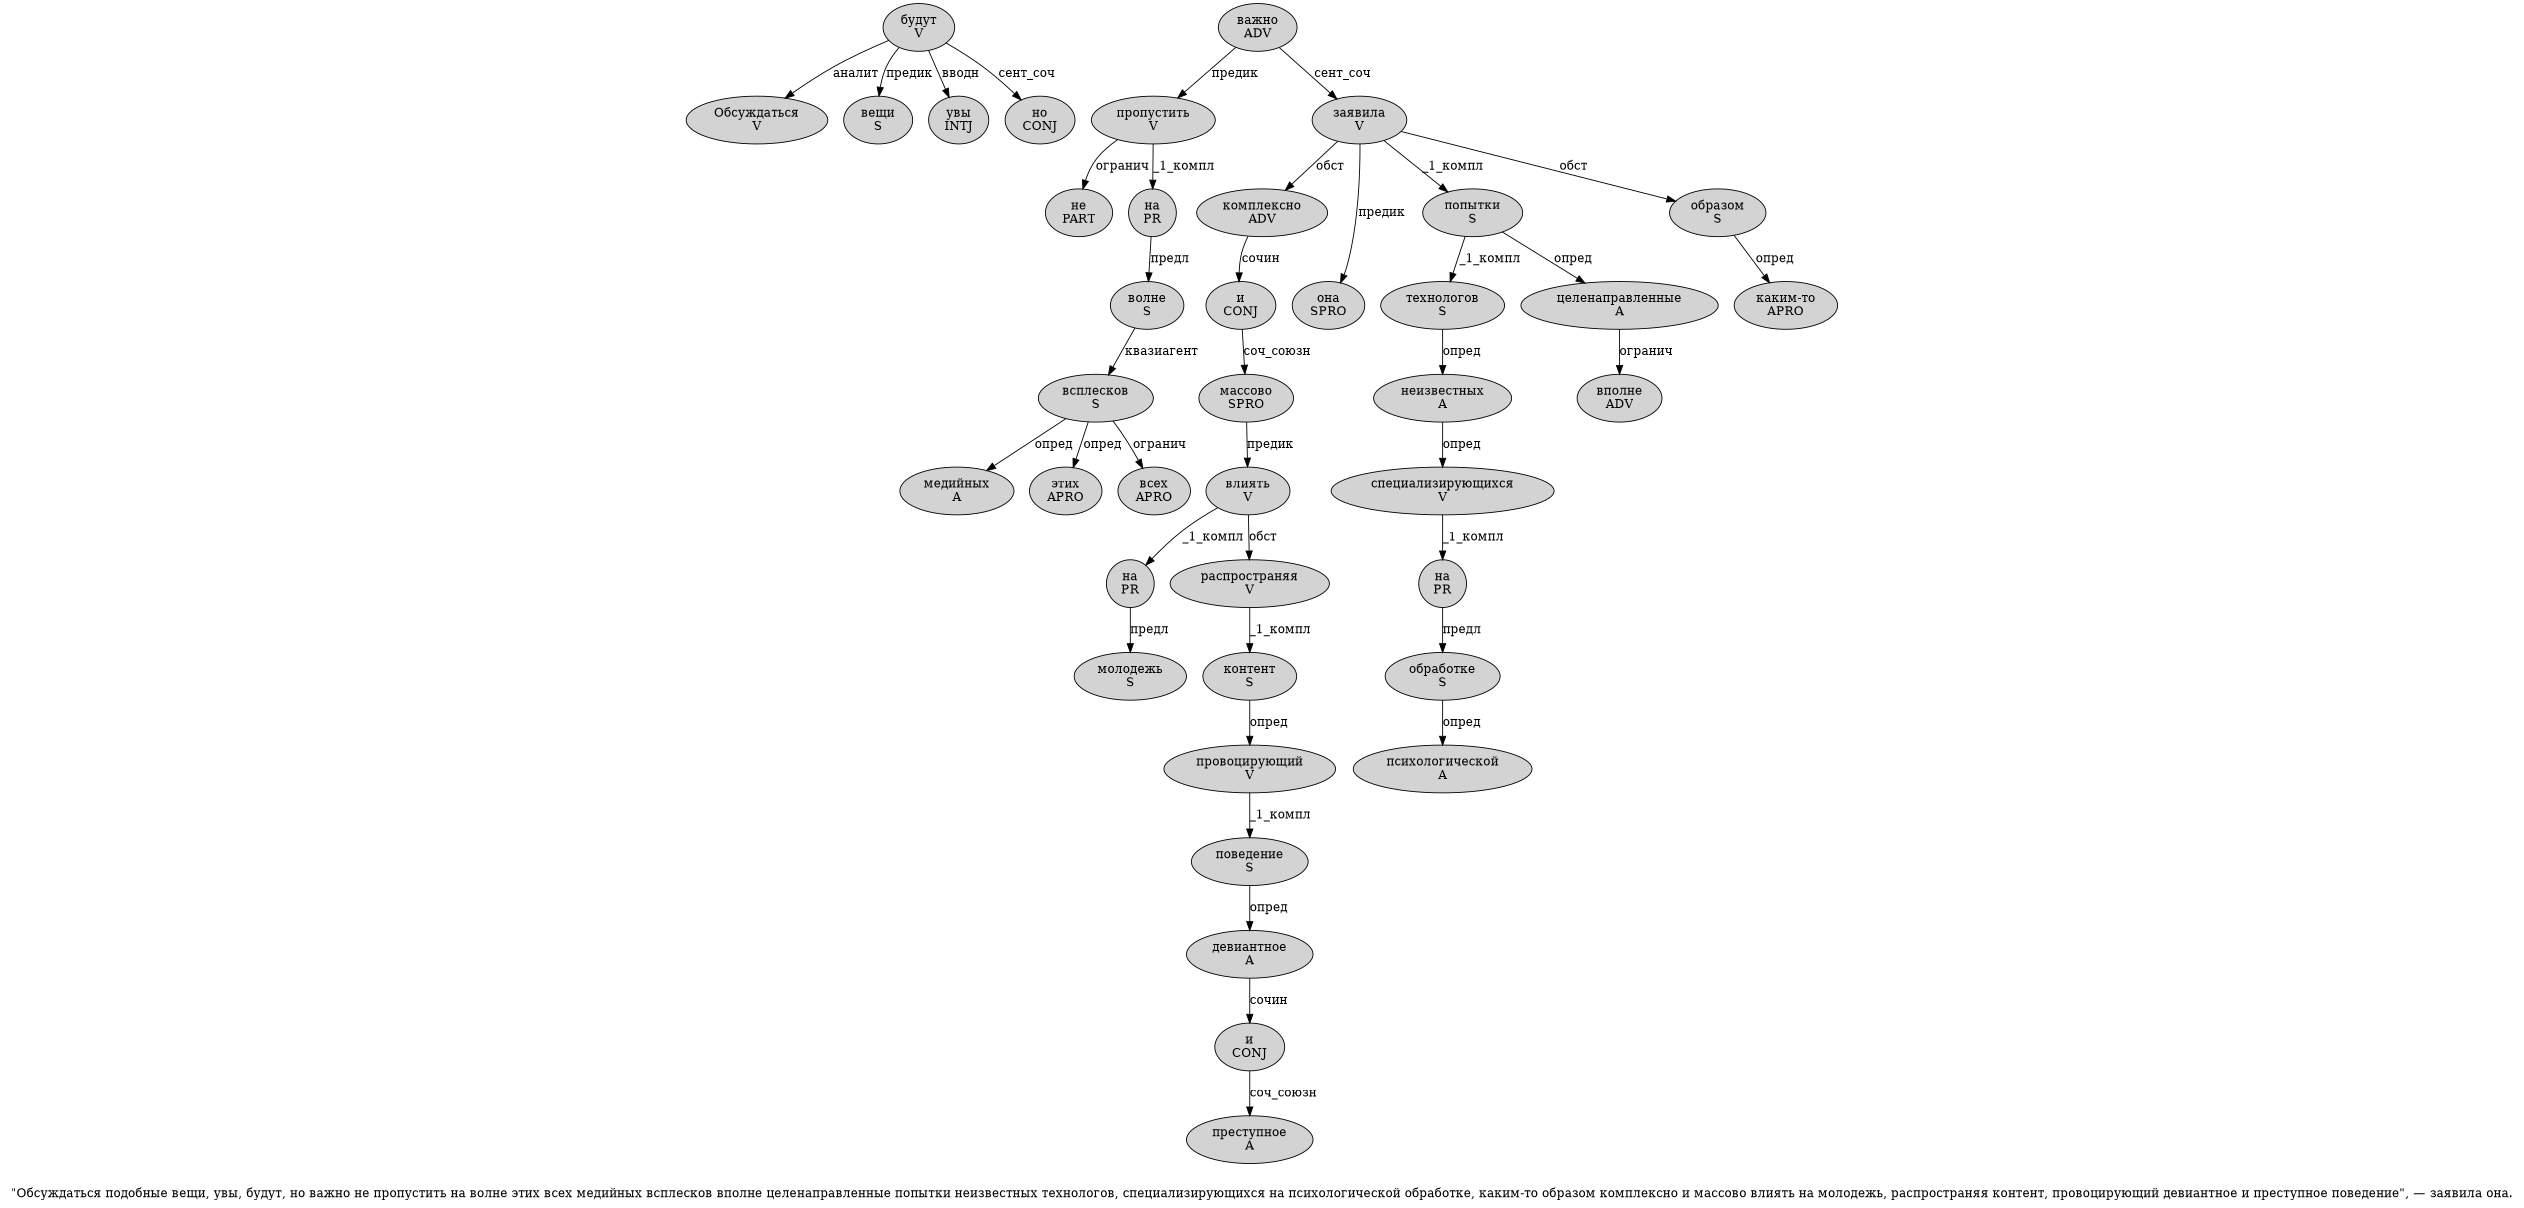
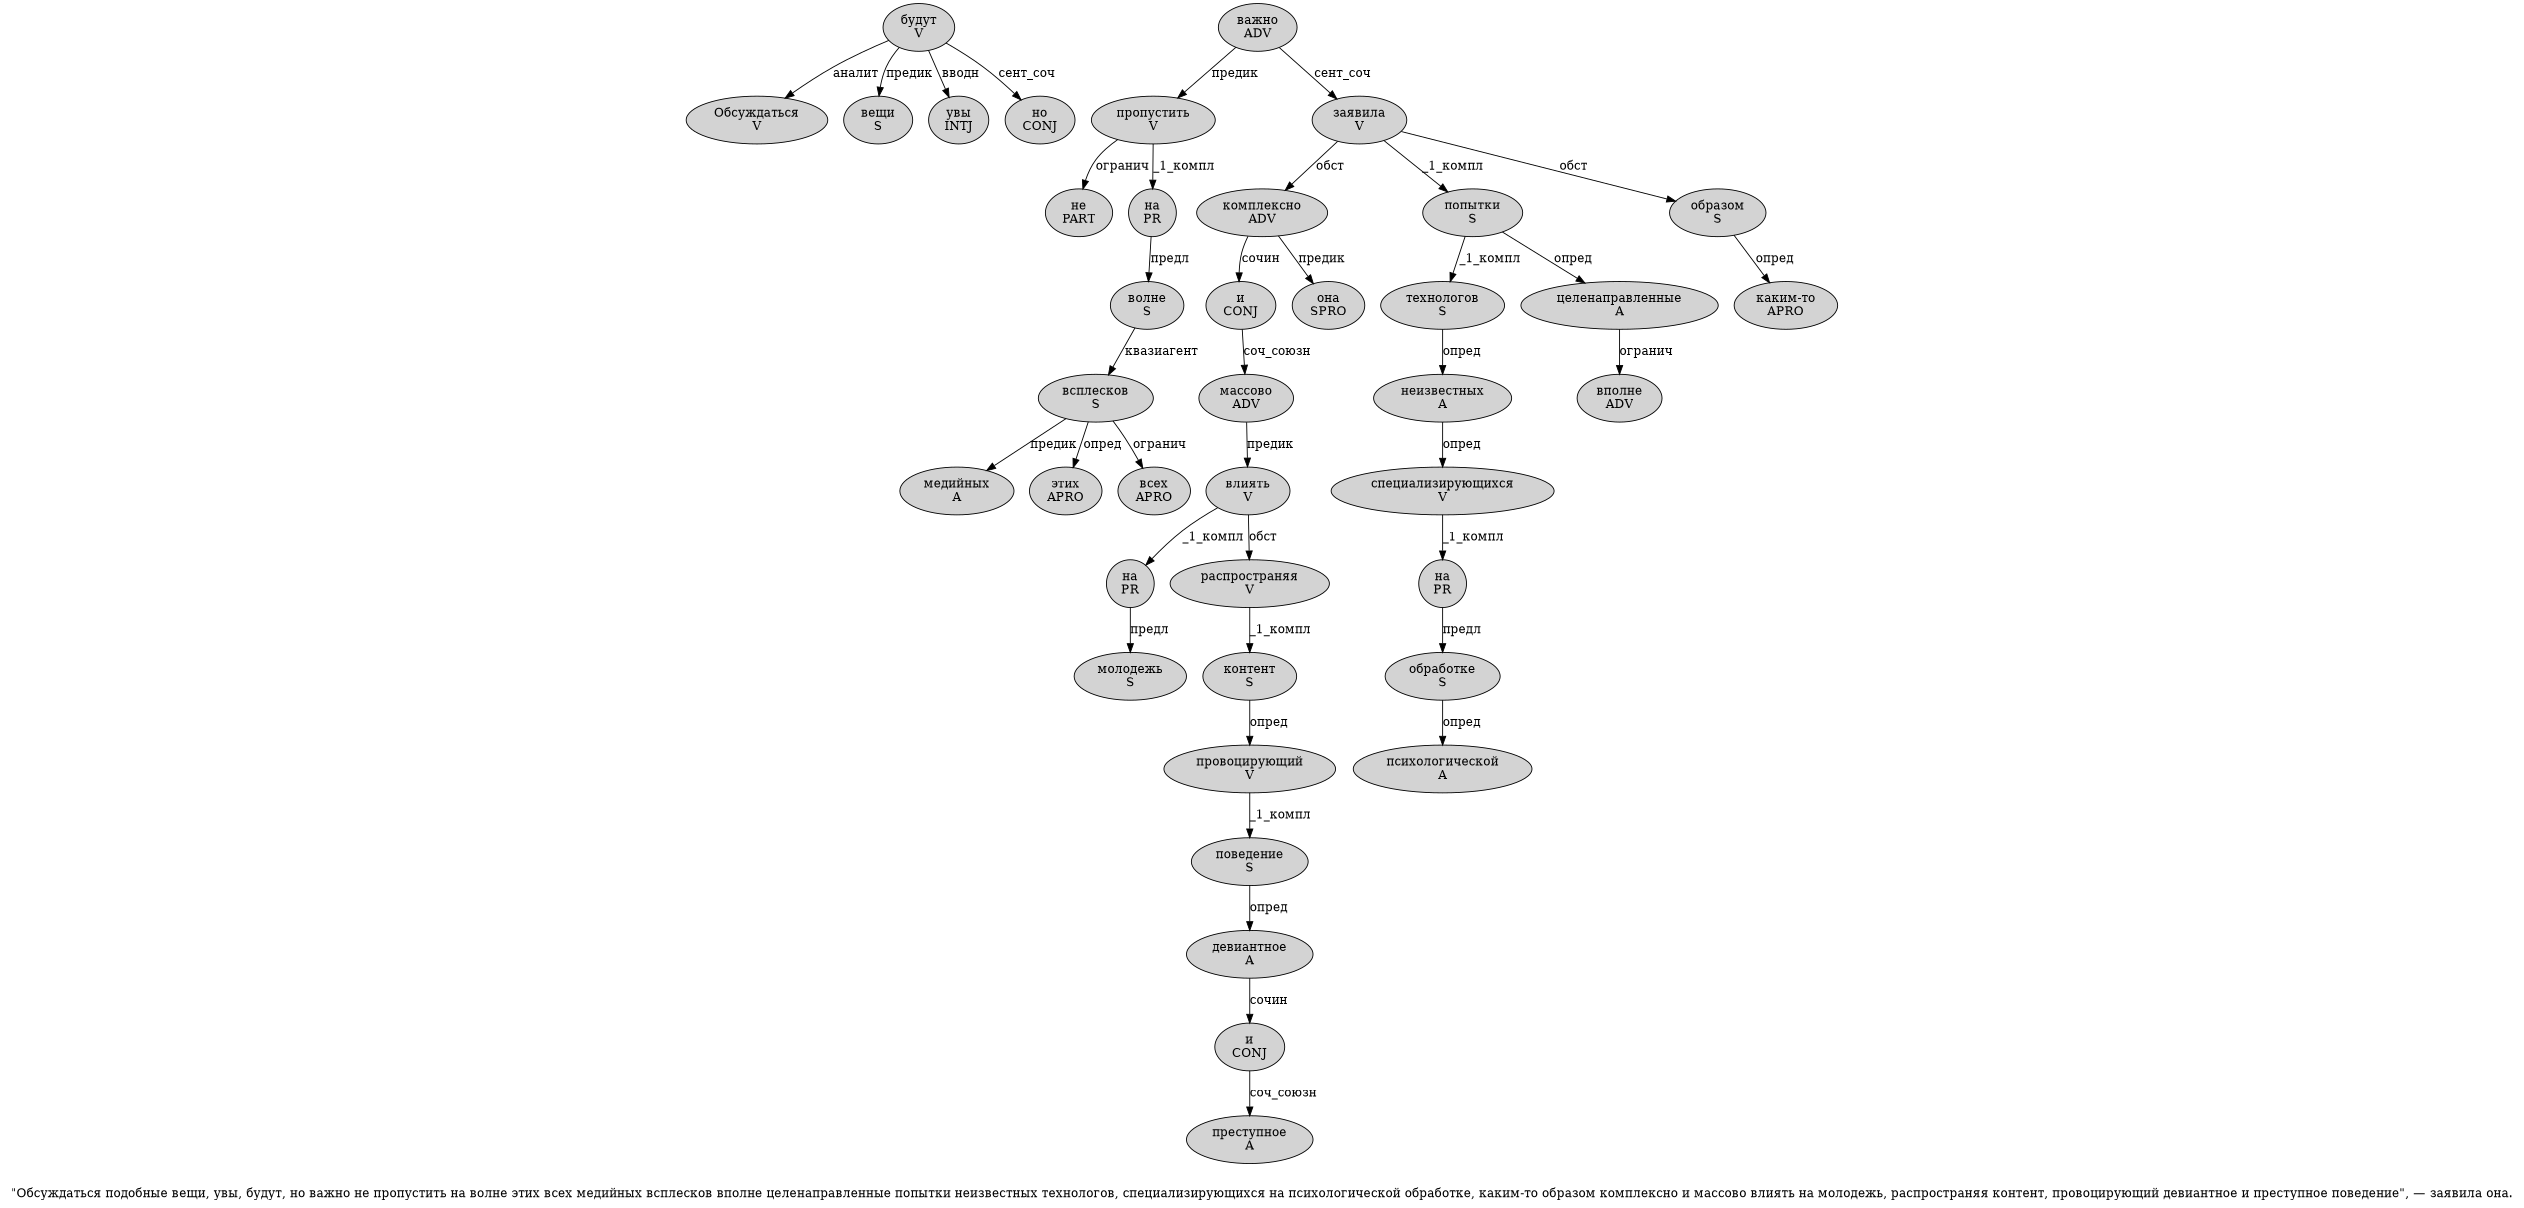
edge "заявила V" -> "она SPRO": now "комплексно ADV" -> "она SPRO"
node "массово SPRO": label "массово SPRO" -> "массово ADV"
edge "всплесков S" -> "медийных A": label "опред" -> "предик"
